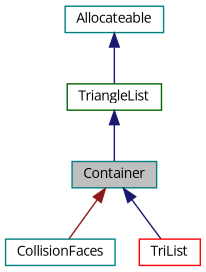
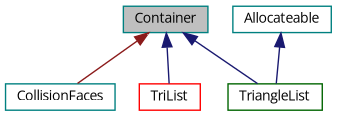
edge "Container" -> "TriangleList": reversed
